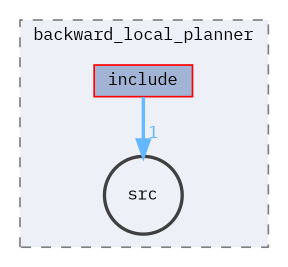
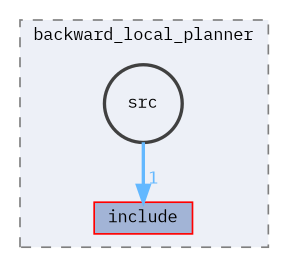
edge "include" -> "src": reversed
